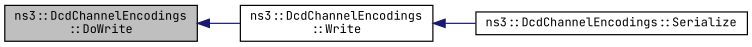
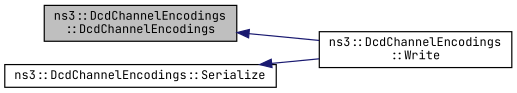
node "ns3::DcdChannelEncodings ::DoWrite": label "ns3::DcdChannelEncodings ::DoWrite" -> "ns3::DcdChannelEncodings ::DcdChannelEncodings"
edge "ns3::DcdChannelEncodings::Serialize" -> "ns3::DcdChannelEncodings ::Write": reversed
